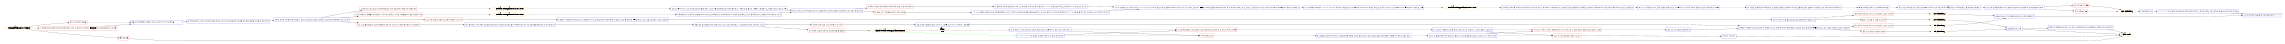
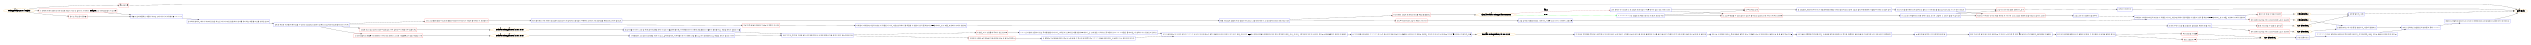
edge "당연한 말이지, 사촌" -> "호랑이도 제말하면 온다더니. 그 자식이 연락해오네. 나가봐야겠다. 나중에 마저 얘기하자고": now "그리고 전하께선 농담을 전혀 받아들지 못해 ㅋㅋㅋㅋ" -> "호랑이도 제말하면 온다더니. 그 자식이 연락해오네. 나가봐야겠다. 나중에 마저 얘기하자고"
